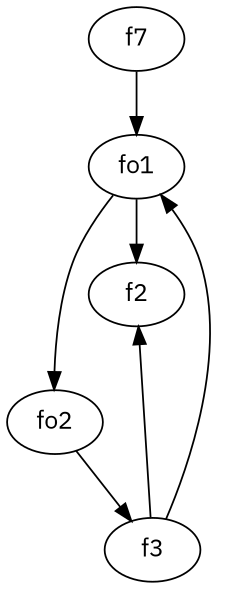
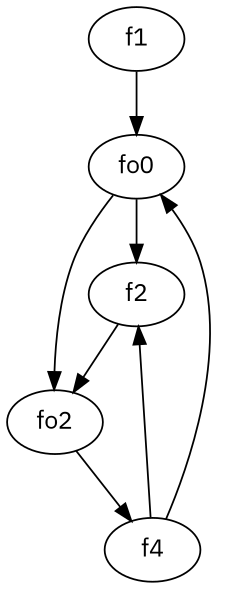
node "f7": label "f7" -> "f1"
node "fo1": label "fo1" -> "fo0"
edge "f2" -> "fo2": added
node "f3": label "f3" -> "f4"
